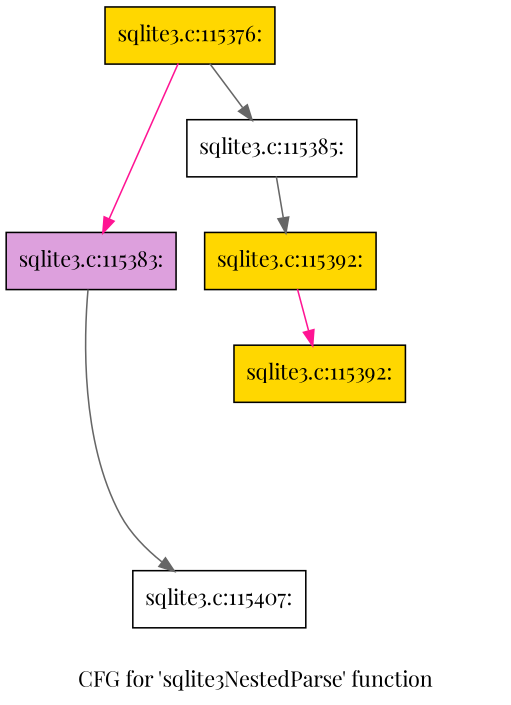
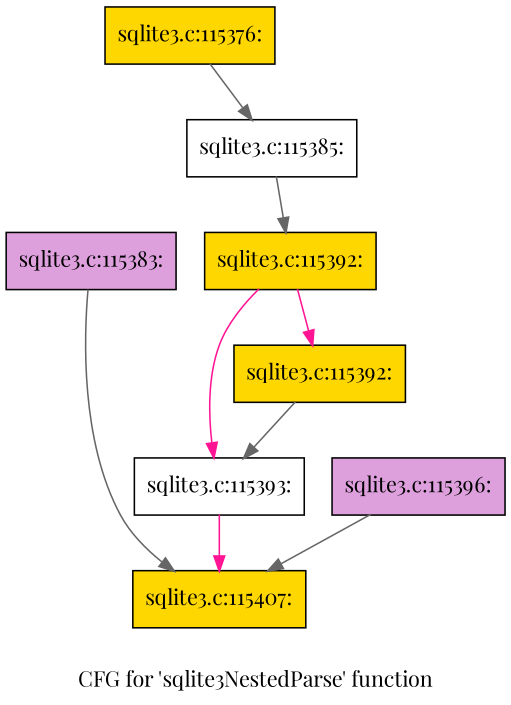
edge "sqlite3.c:115376:" -> "sqlite3.c:115383:": removed
node "sqlite3.c:115393:": added
node "sqlite3.c:115396:": added
node "sqlite3.c:115407:": fillcolor white -> gold
